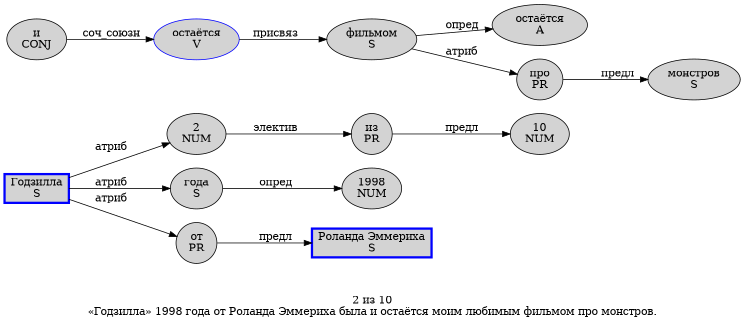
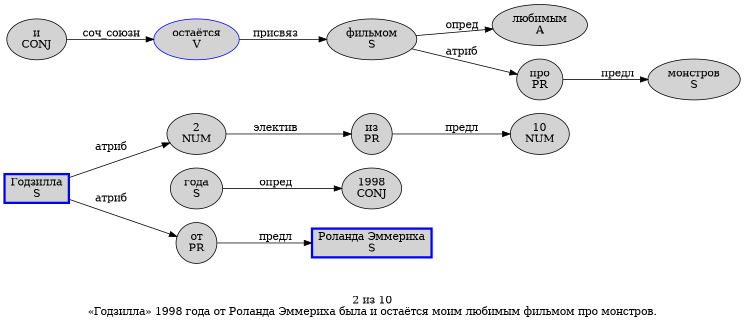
node "остаётся A": label "остаётся A" -> "любимым A"
edge "Годзилла S" -> "года S": removed, label "атриб"
node "1998 NUM": label "1998 NUM" -> "1998 CONJ"
